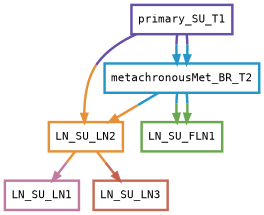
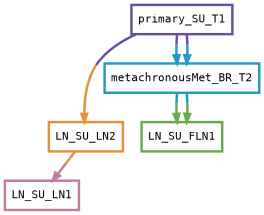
edge "metachronousMet_BR_T2" -> "LN_SU_LN2": removed
node "LN_SU_LN3": removed
